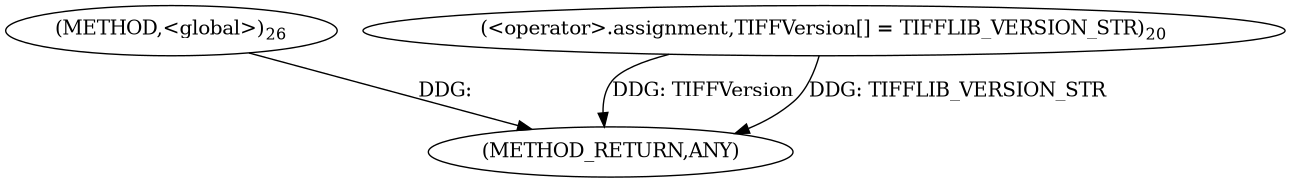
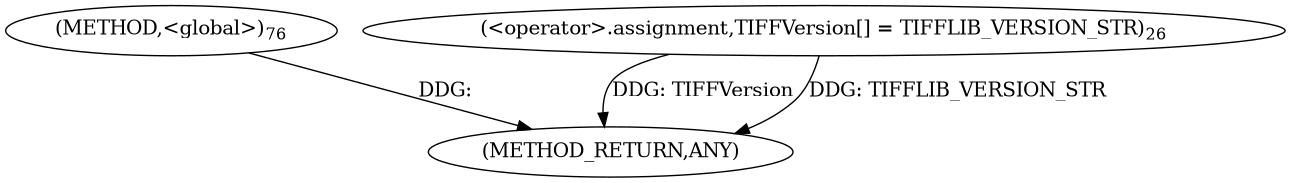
node "(METHOD,<global>)": text "26" -> "76"
node "(<operator>.assignment,TIFFVersion[] = TIFFLIB_VERSION_STR)": text "20" -> "26"
